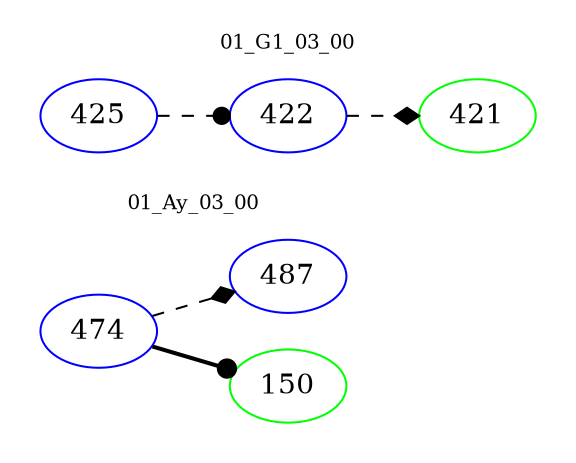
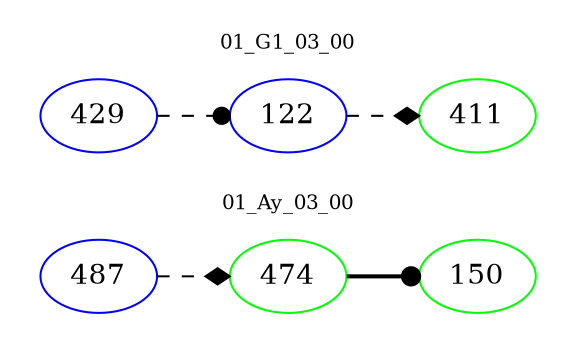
node "425": label "425" -> "429"
node "422": label "422" -> "122"
node "421": label "421" -> "411"
edge "474" -> "487": reversed
node "474": color blue -> green
